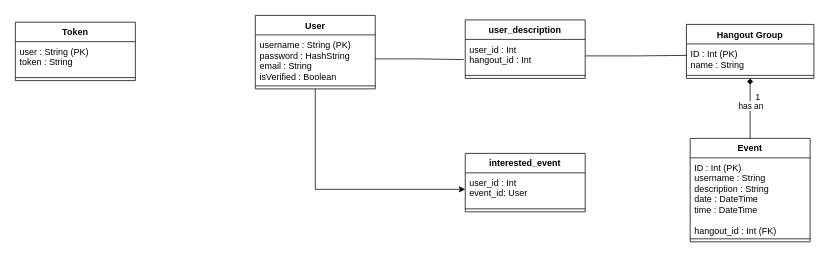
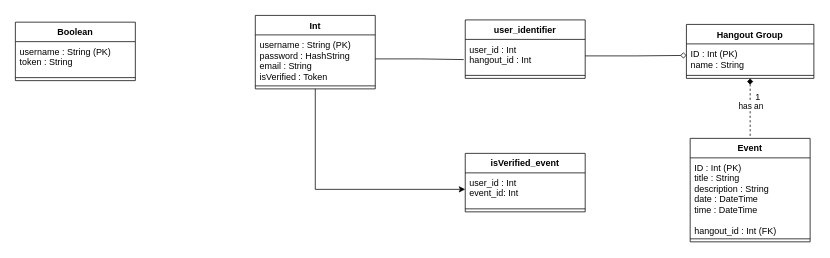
node "User": label "User" -> "Int"
node "user_description": label "user_description" -> "user_identifier"
node "Token": label "Token" -> "Boolean"
node "username : String (PK) password : HashString email : String isVerified : Boolean": label "username : String (PK) password : HashString email : String isVerified : Boolean" -> "username : String (PK) password : HashString email : String isVerified : Token"
node "user : String (PK) token : String": label "user : String (PK) token : String" -> "username : String (PK) token : String"
edge "user_id : Int hangout_id : Int" -- "ID : Int (PK) name : String": arrowhead none -> diamond
edge "Event" -> "Hangout Group": style solid -> dashed
node "interested_event": label "interested_event" -> "isVerified_event"
node "ID : Int (PK) username : String description : String date : DateTime time : DateTime hangout_id : Int (FK)": label "ID : Int (PK) username : String description : String date : DateTime time : DateTime hangout_id : Int (FK)" -> "ID : Int (PK) title : String description : String date : DateTime time : DateTime hangout_id : Int (FK)"
node "user_id : Int event_id: User": label "user_id : Int event_id: User" -> "user_id : Int event_id: Int"
